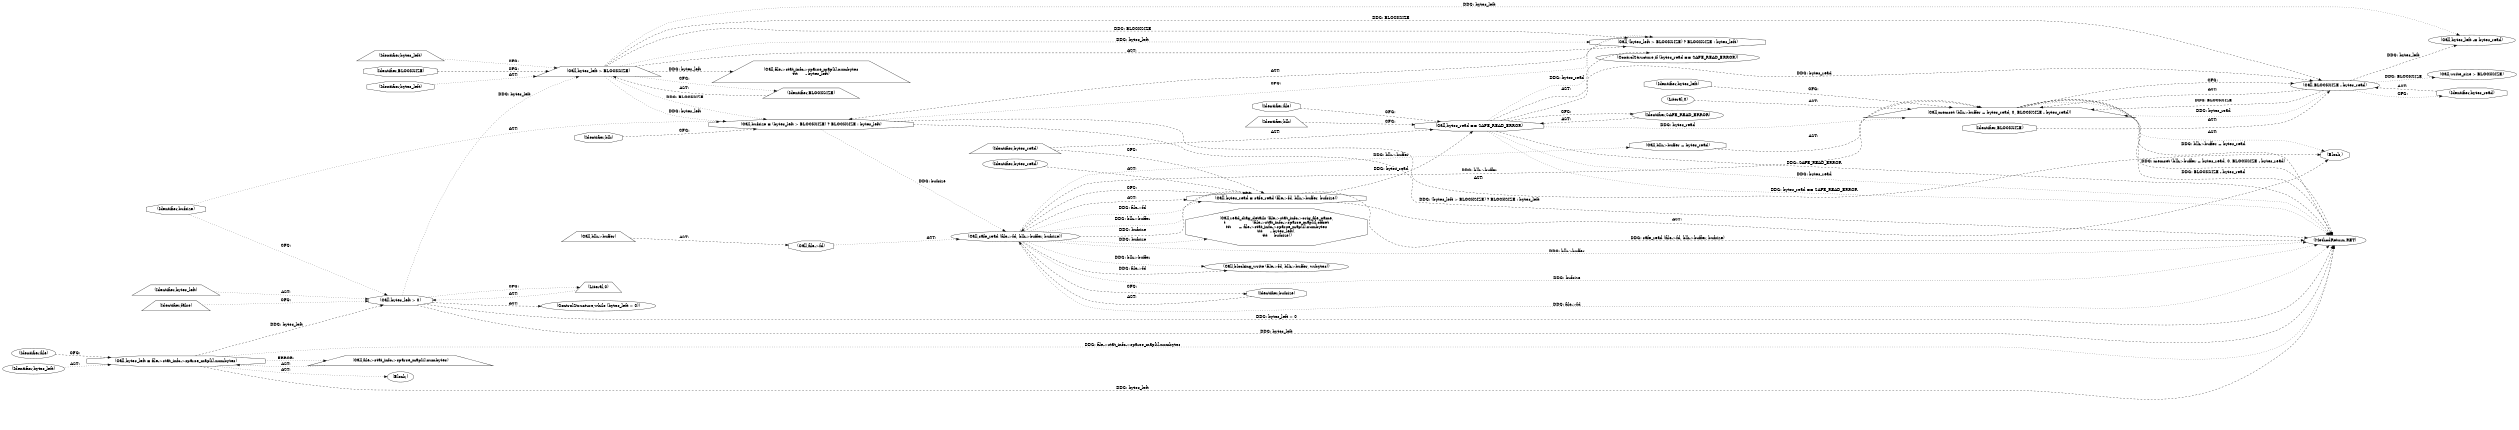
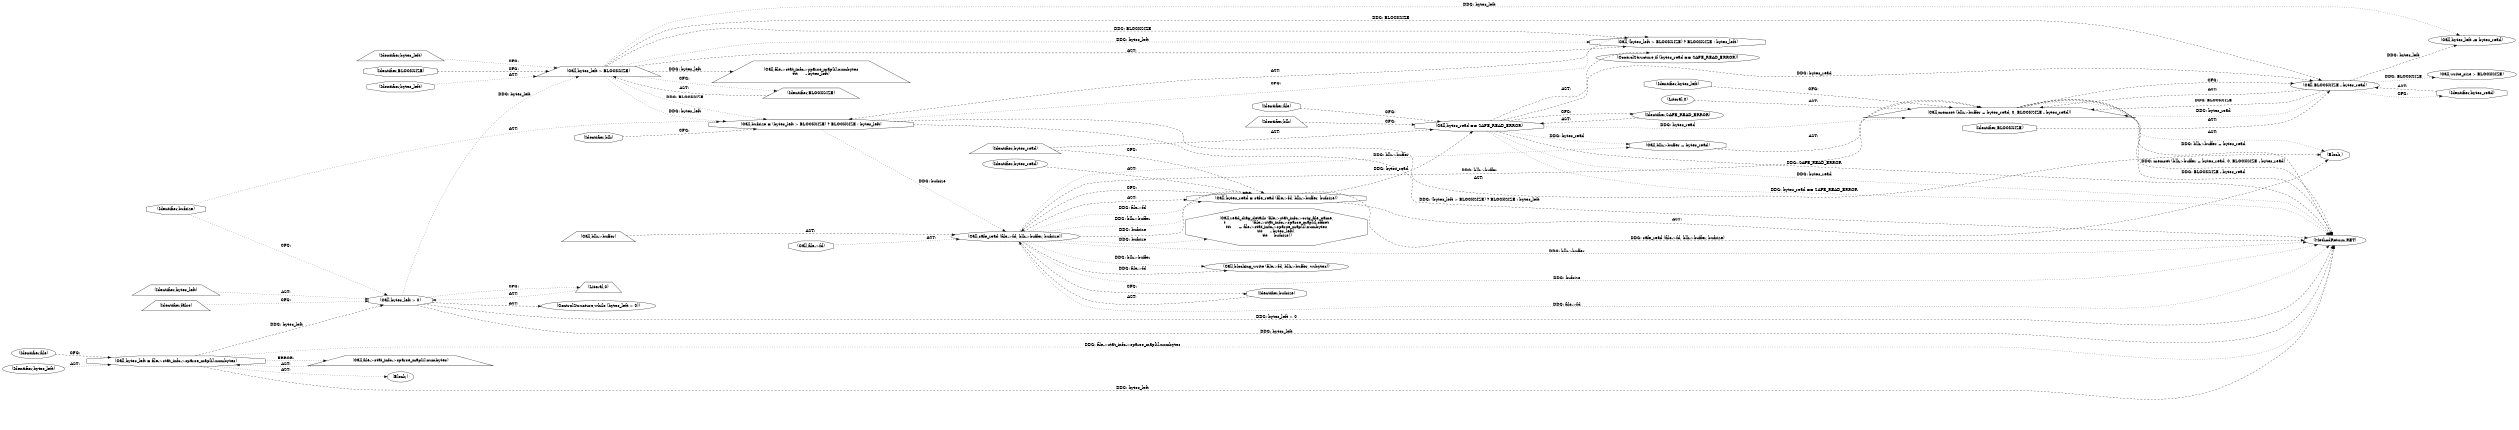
edge "(Call,bytes_read == SAFE_READ_ERROR)" -> "(Call,(bytes_left > BLOCKSIZE) ? BLOCKSIZE : bytes_left)": now "(Call,bytes_read == SAFE_READ_ERROR)" -> "(Call,blk->buffer + bytes_read)"
edge "(Call,blk->buffer)" -> "(Call,file->fd)": now "(Call,blk->buffer)" -> "(Call,safe_read (file->fd, blk->buffer, bufsize))"
